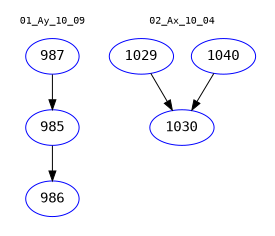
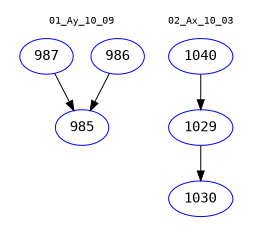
cluster "02_Ax_10_04": label "02_Ax_10_04" -> "02_Ax_10_03"
edge "1040" -> "1030": now "1040" -> "1029"
edge "985" -> "986": reversed
